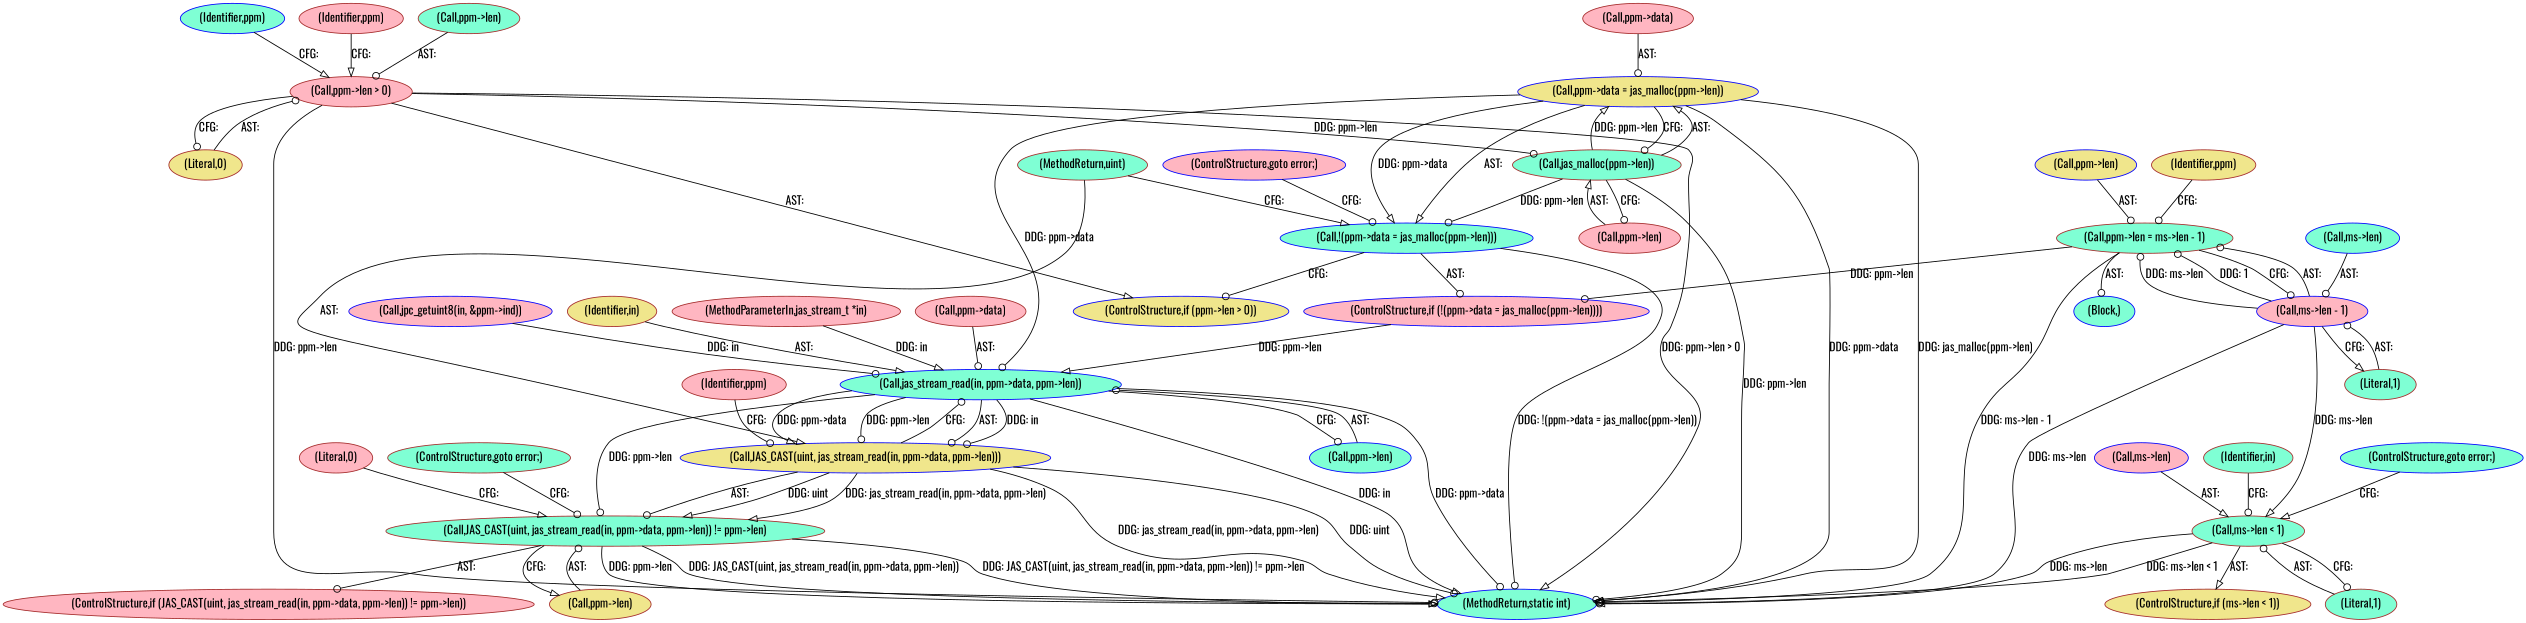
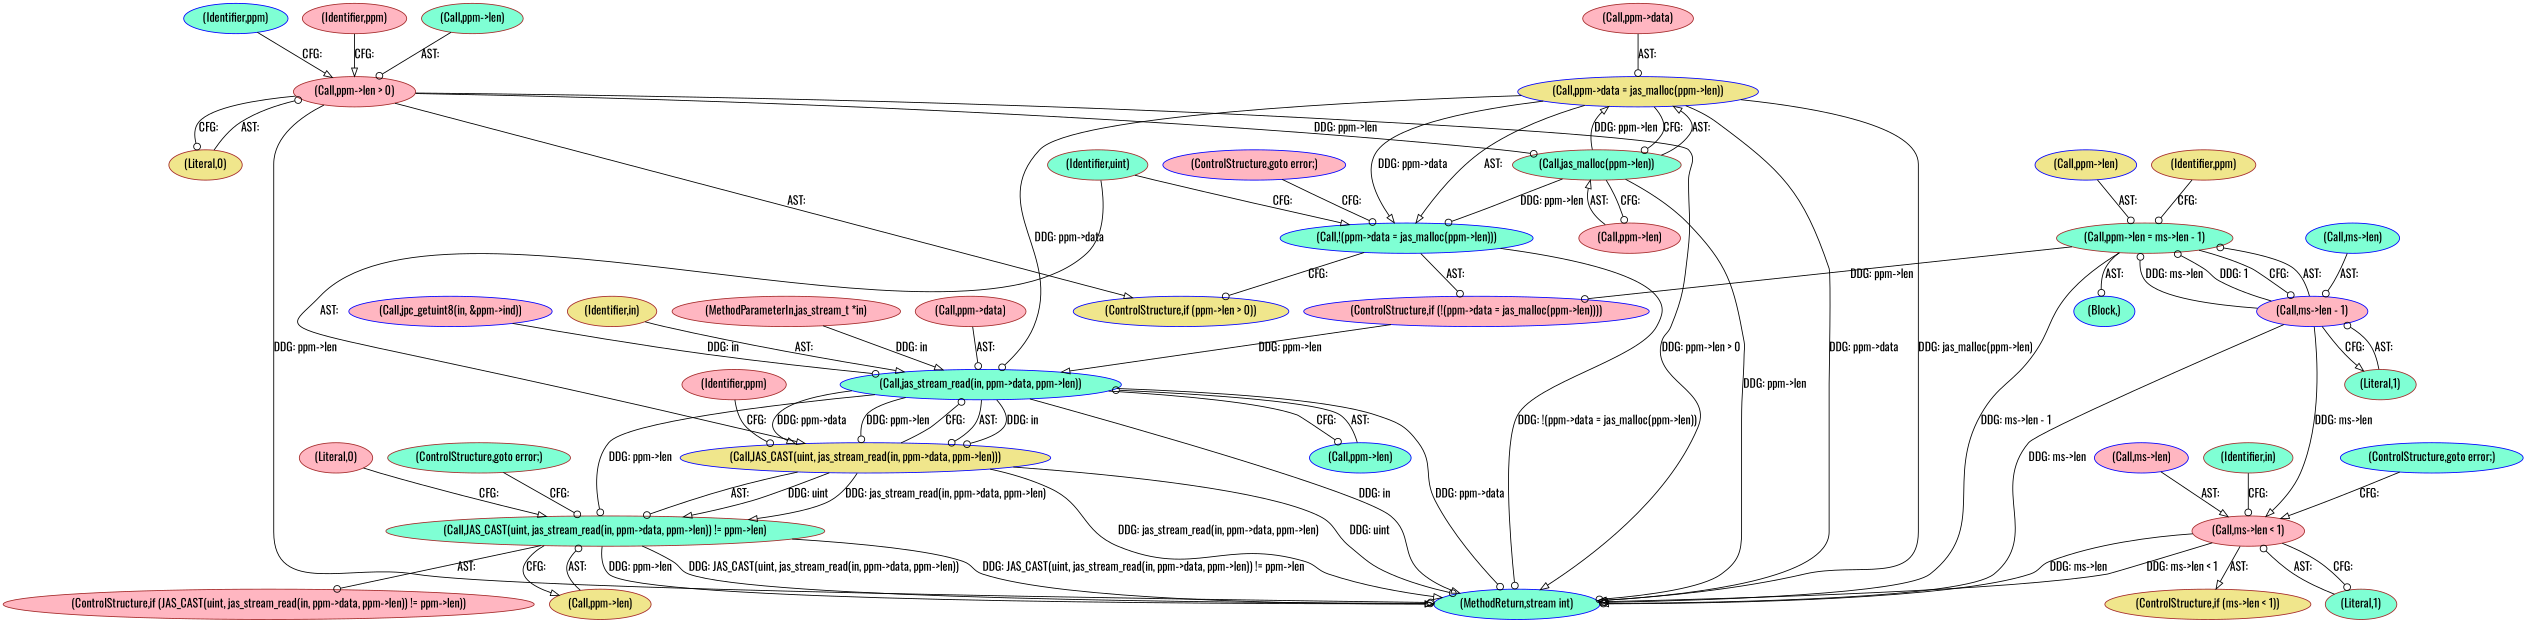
node "(MethodReturn,uint)": label "(MethodReturn,uint)" -> "(Identifier,uint)"
node "(Call,ms->len < 1)": fillcolor aquamarine -> lightpink
node "(MethodReturn,static int)": label "(MethodReturn,static int)" -> "(MethodReturn,stream int)"
